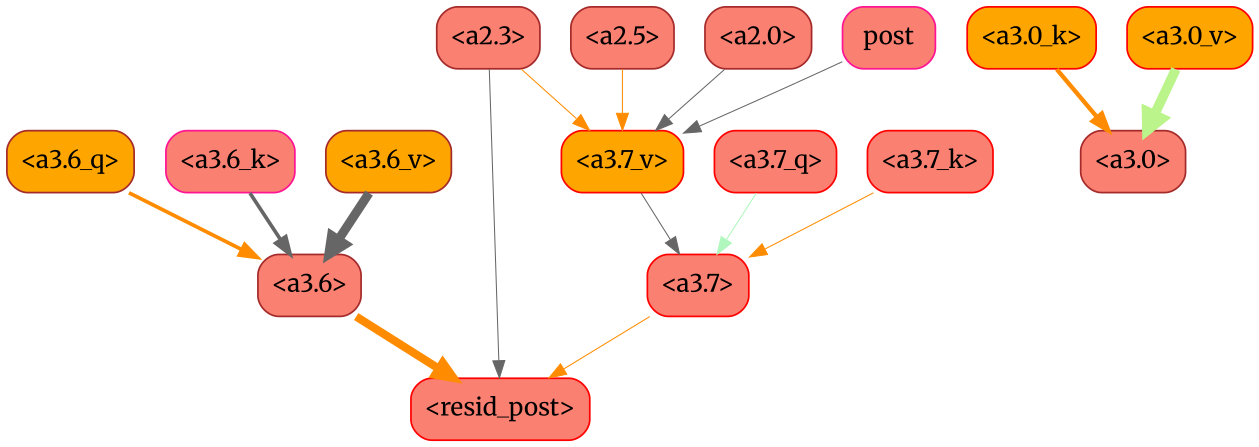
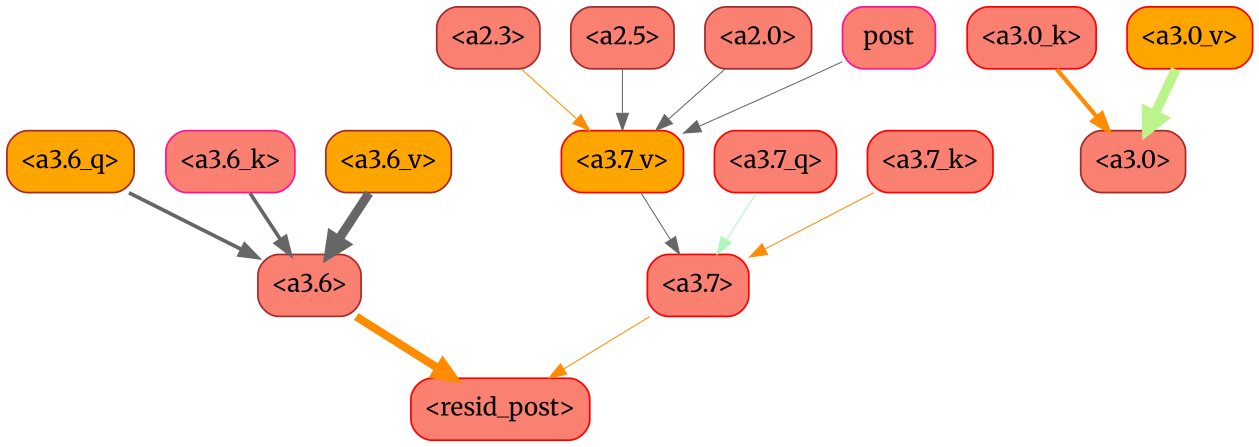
node "<a3.0_k>": fillcolor orange -> salmon
edge "<a2.5>" -> "<a3.7_v>": color darkorange -> gray40
edge "<a2.3>" -> "<resid_post>": removed
edge "<a3.6_q>" -> "<a3.6>": color darkorange -> gray40
